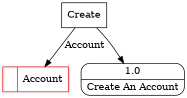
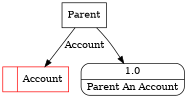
node "Create": label "Create" -> "Parent"
node "1.0": text "Create An Account" -> "Parent An Account"
